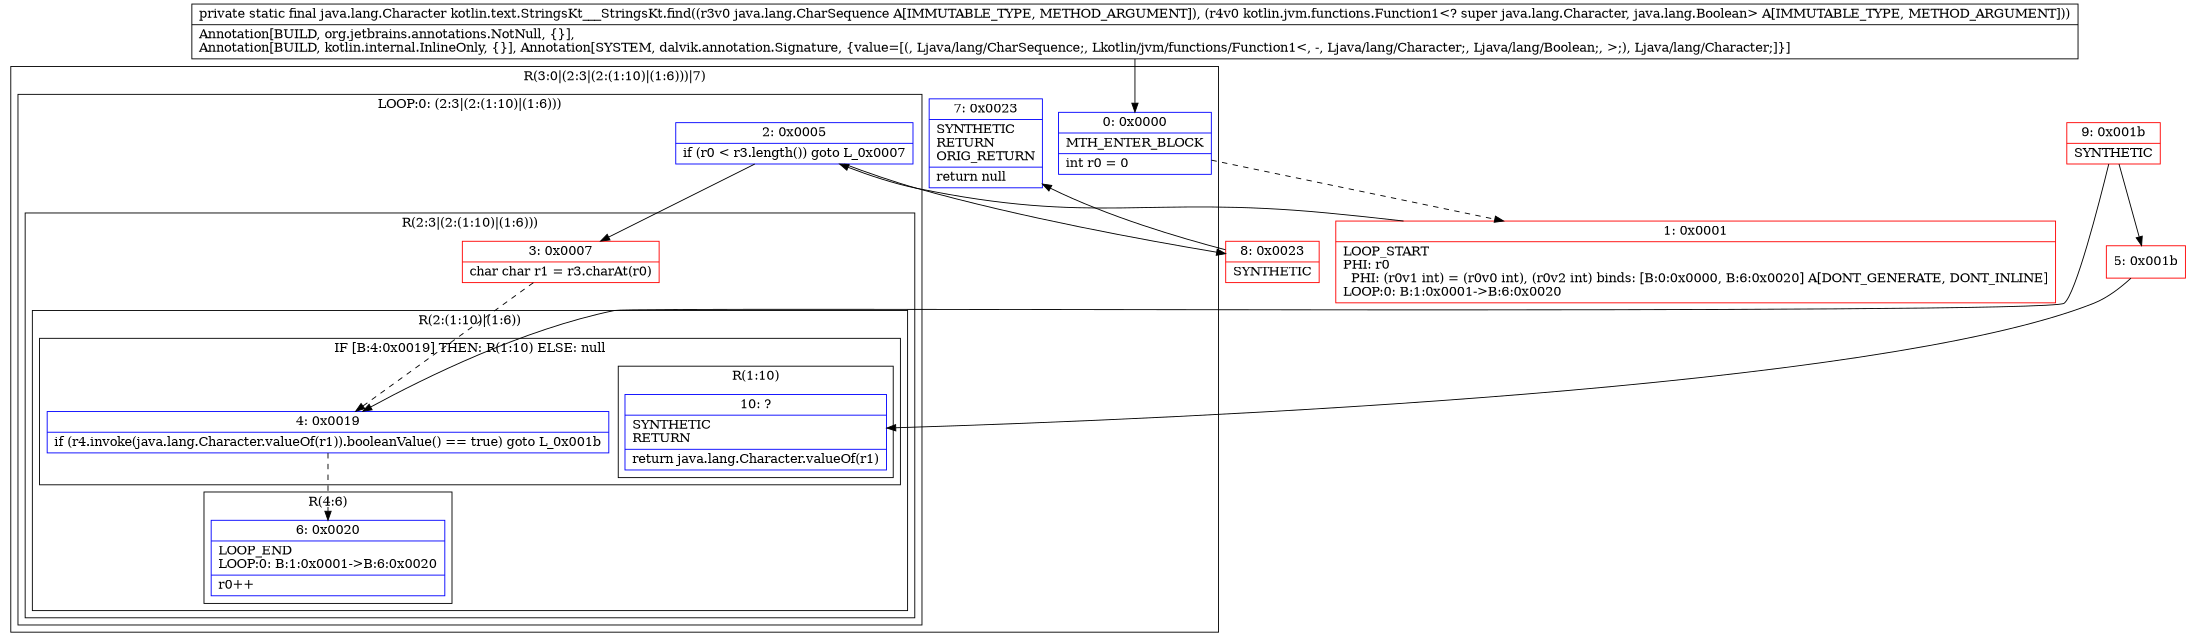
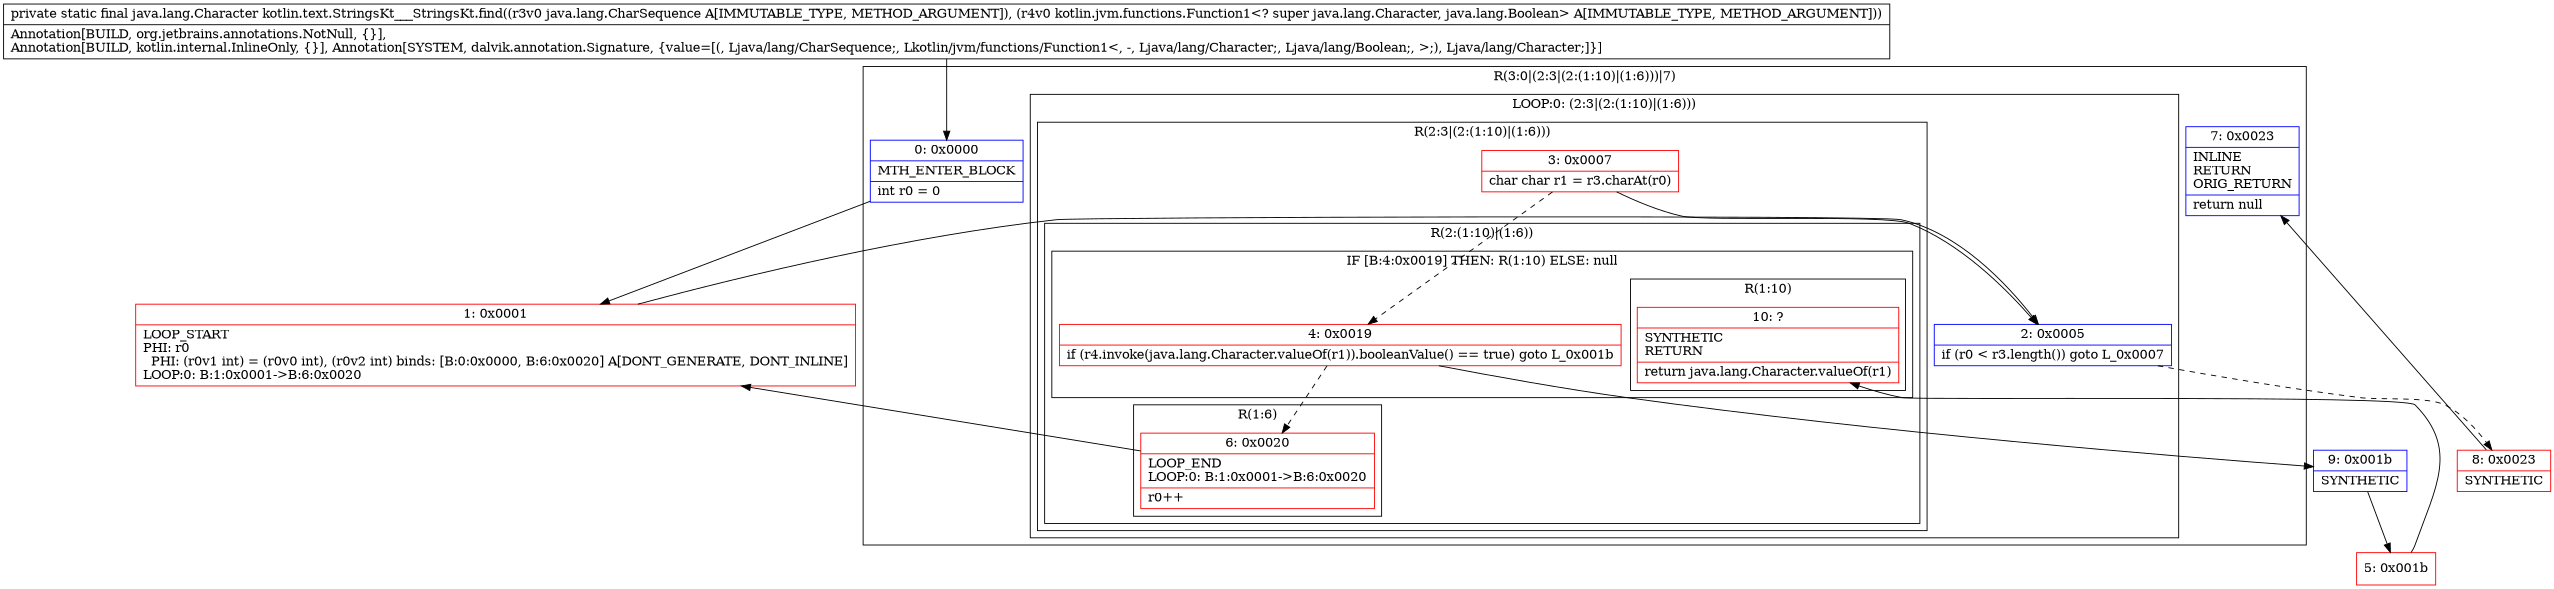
node "7: 0x0023": text "SYNTHETIC" -> "INLINE"
node "9: 0x001b": color red -> blue
edge "0: 0x0000" -> "1: 0x0001": style dashed -> solid
edge "2: 0x0005" -> "3: 0x0007": reversed
edge "2: 0x0005" -> "8: 0x0023": style solid -> dashed
edge "9: 0x001b" -> "4: 0x0019": reversed
edge "6: 0x0020" -> "1: 0x0001": added
node "4: 0x0019": color blue -> red
node "10: ?": color blue -> red
cluster "R(4:6)": label "R(4:6)" -> "R(1:6)"
node "6: 0x0020": color blue -> red
